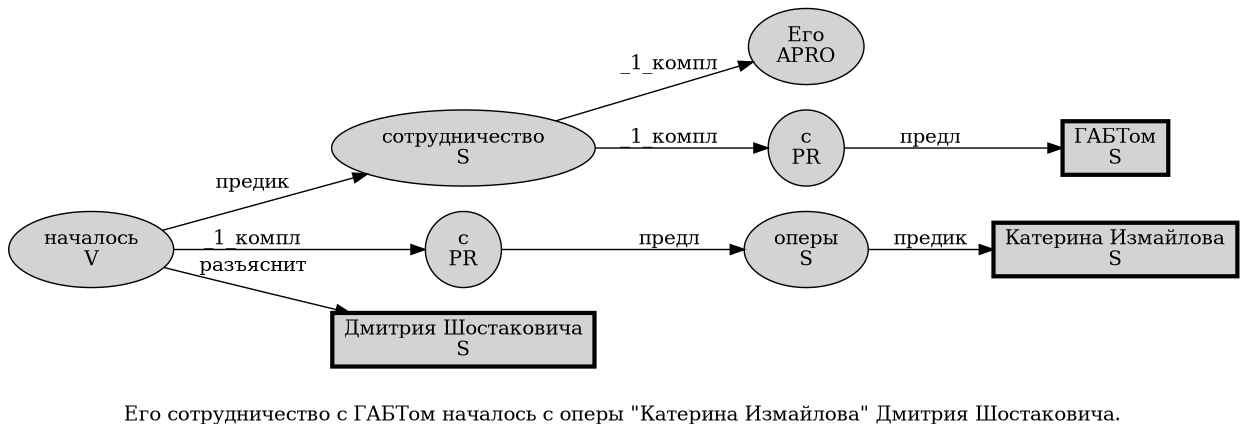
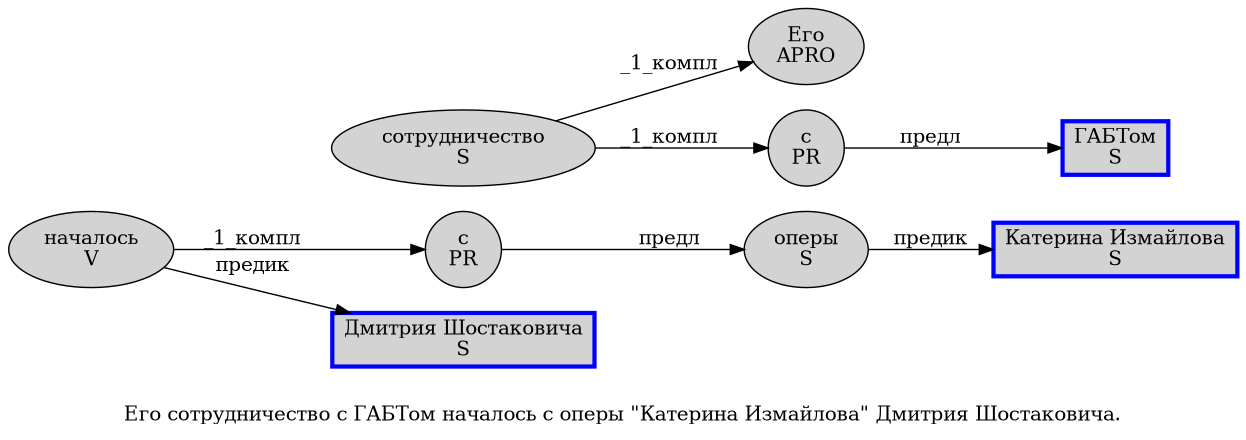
node "ГАБТом S": color black -> blue
edge "началось V" -> "сотрудничество S": removed, label "предик"
node "Катерина Измайлова S": color black -> blue
edge "началось V" -> "Дмитрия Шостаковича S": label "разъяснит" -> "предик"
node "Дмитрия Шостаковича S": color black -> blue
